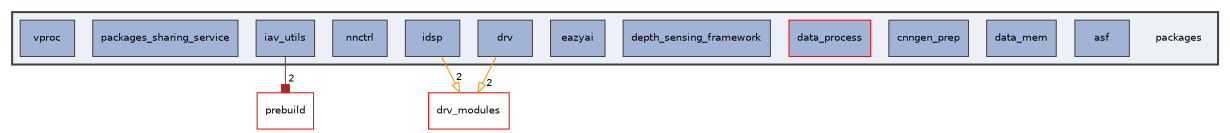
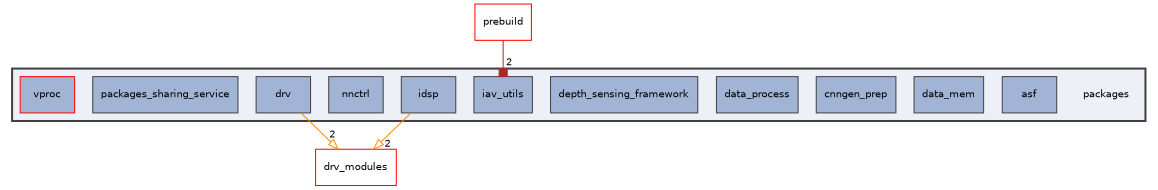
node "vproc": color grey25 -> red
node "eazyai": removed
node "data_process": color red -> grey25
edge "iav_utils" -> "prebuild": reversed
